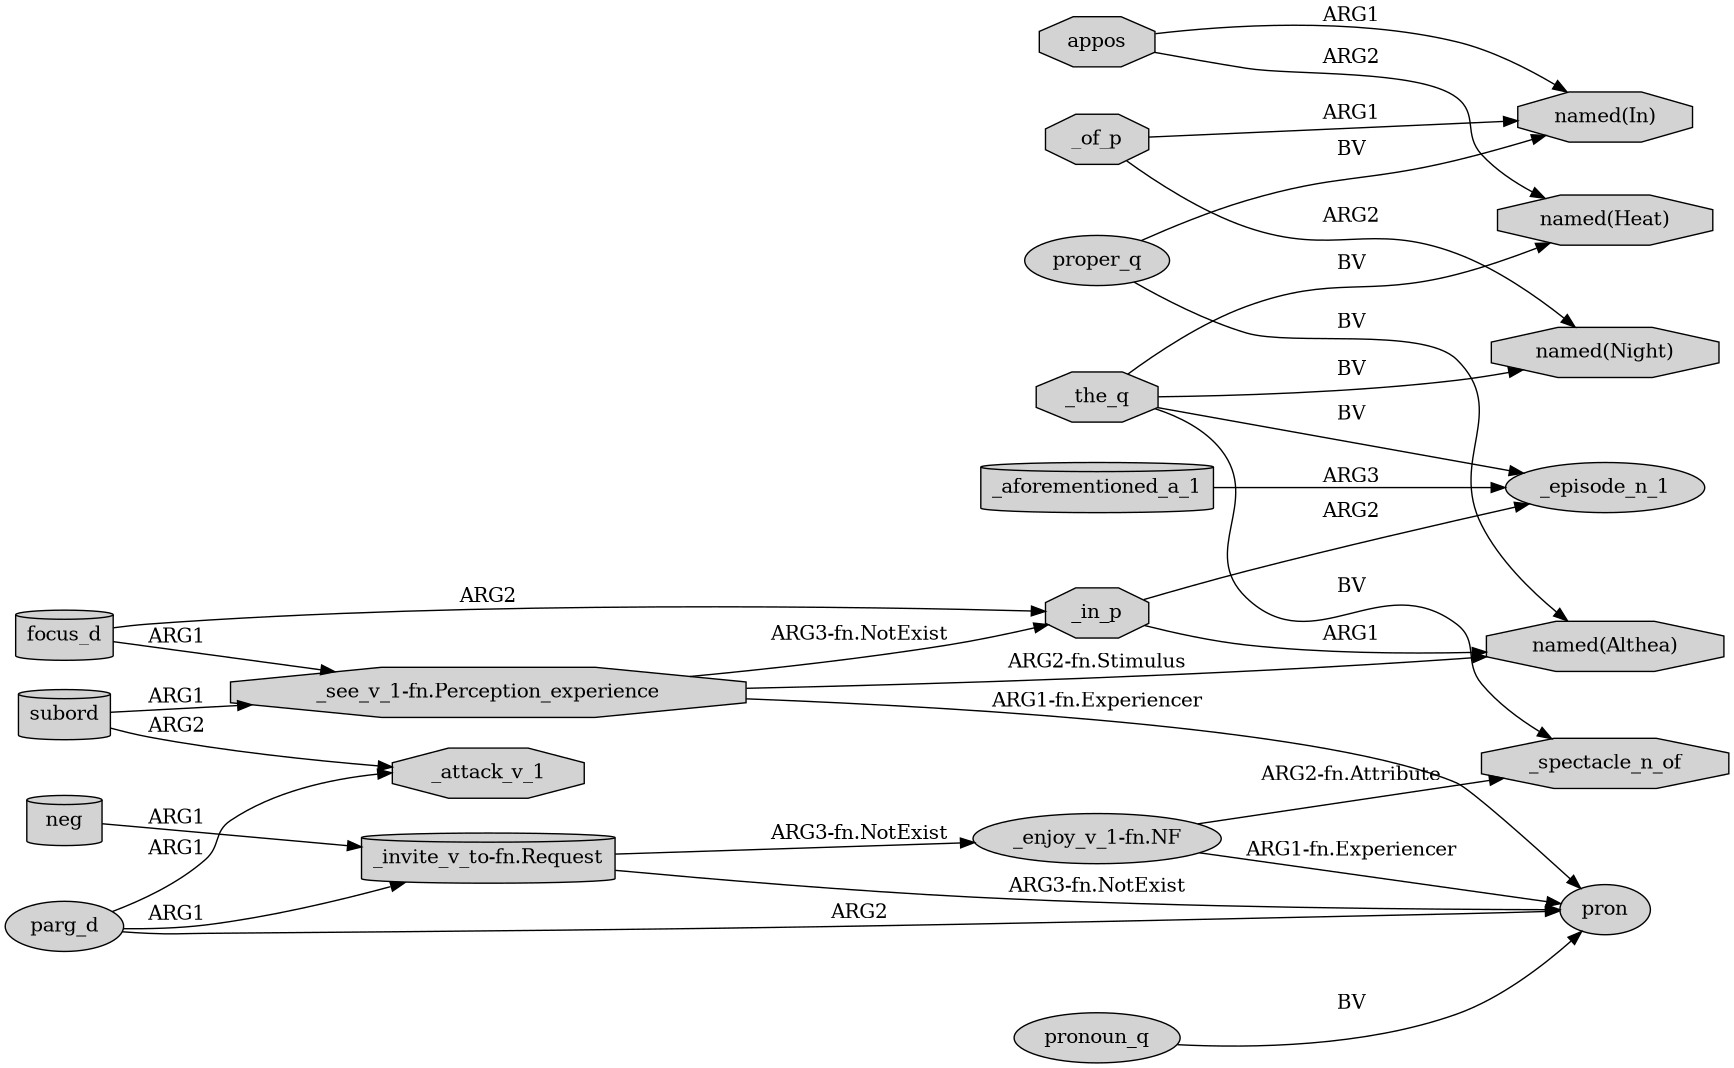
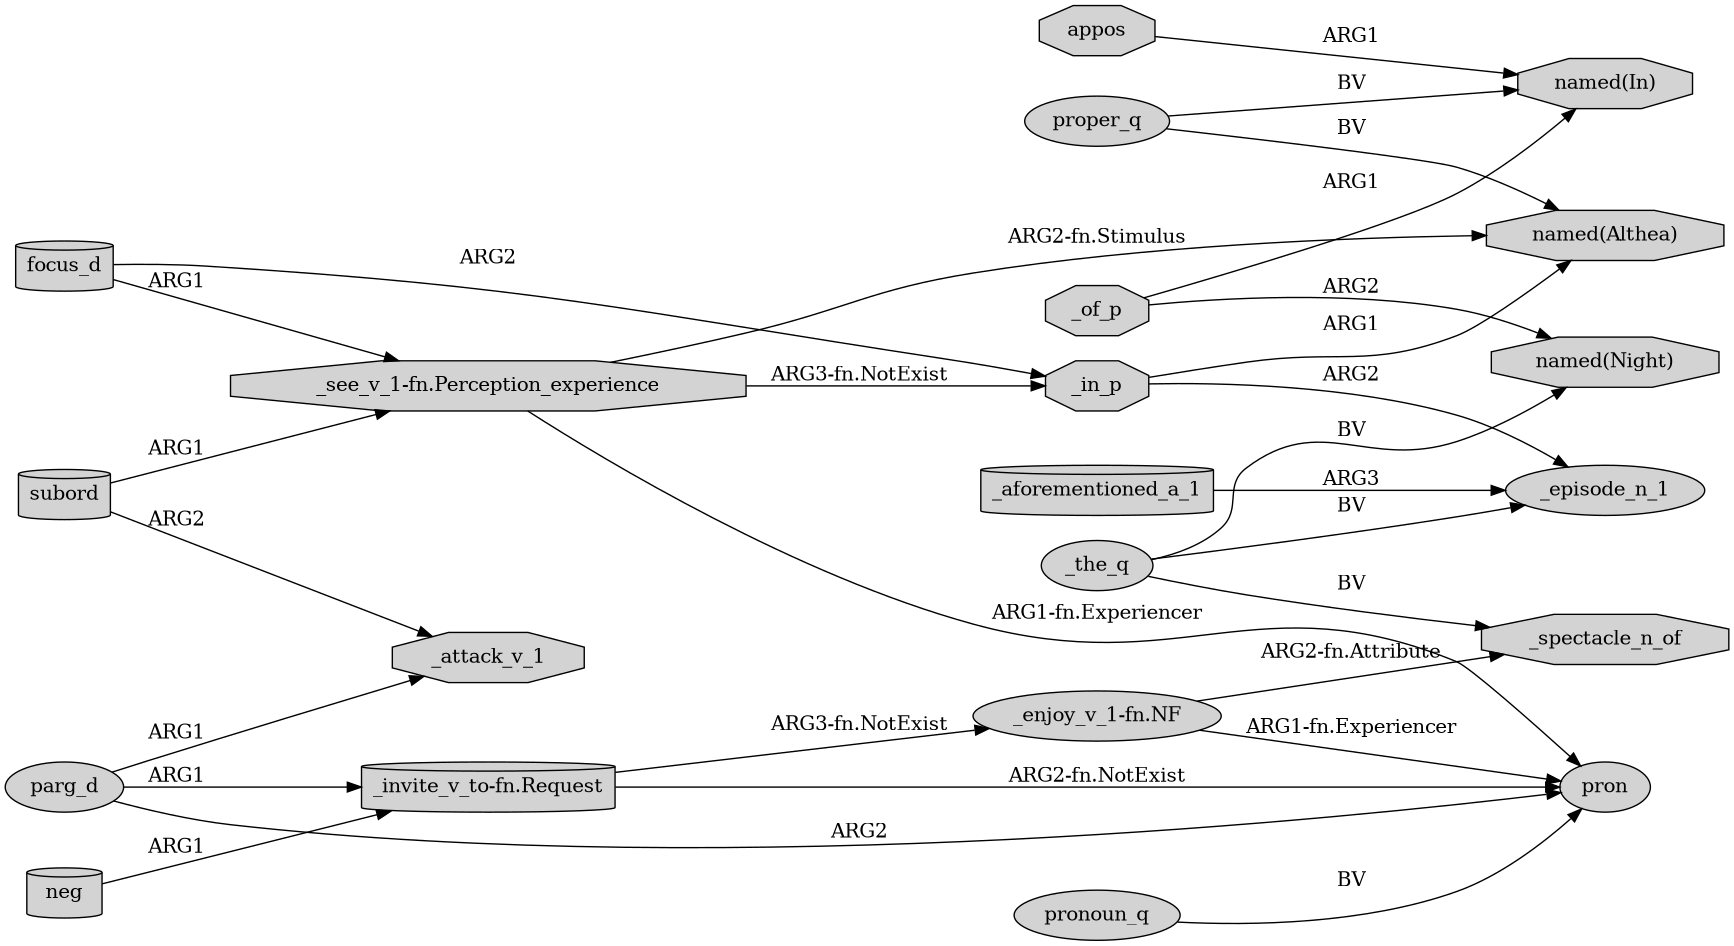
node "named(Heat)": removed
node "_the_q": shape octagon -> ellipse
edge "_invite_v_to-fn.Request" -> "pron": label "ARG3-fn.NotExist" -> "ARG2-fn.NotExist"
